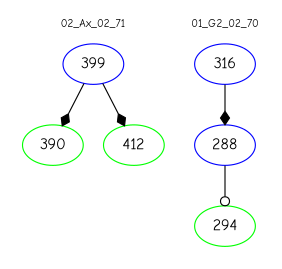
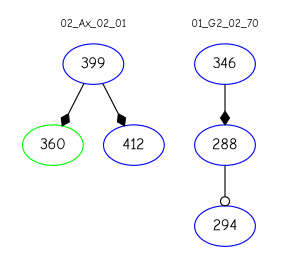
cluster "02_Ax_02_71": label "02_Ax_02_71" -> "02_Ax_02_01"
node "316": label "316" -> "346"
node "390": label "390" -> "360"
node "412": color green -> blue
node "294": color green -> blue
